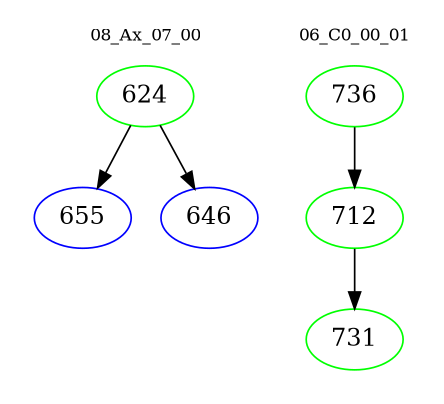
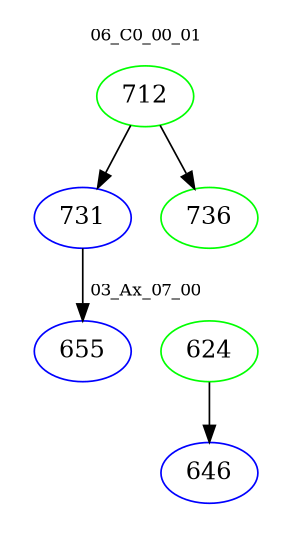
cluster "08_Ax_07_00": label "08_Ax_07_00" -> "03_Ax_07_00"
edge "624" -> "655": now "731" -> "655"
edge "736" -> "712": reversed
node "731": color green -> blue
